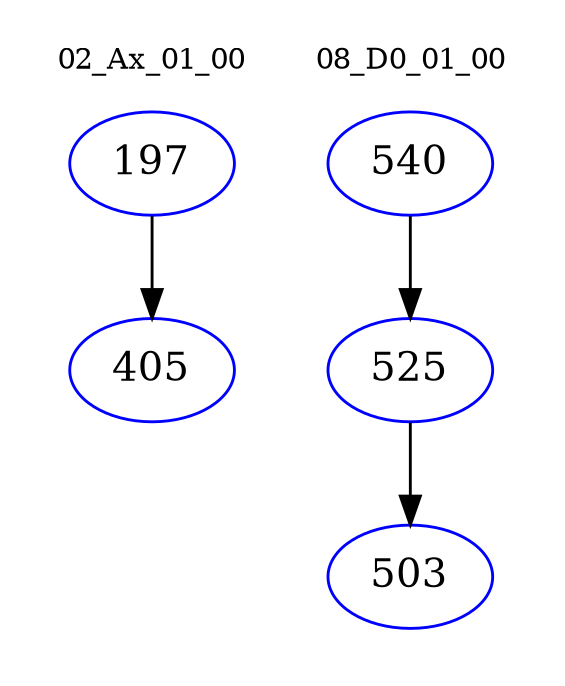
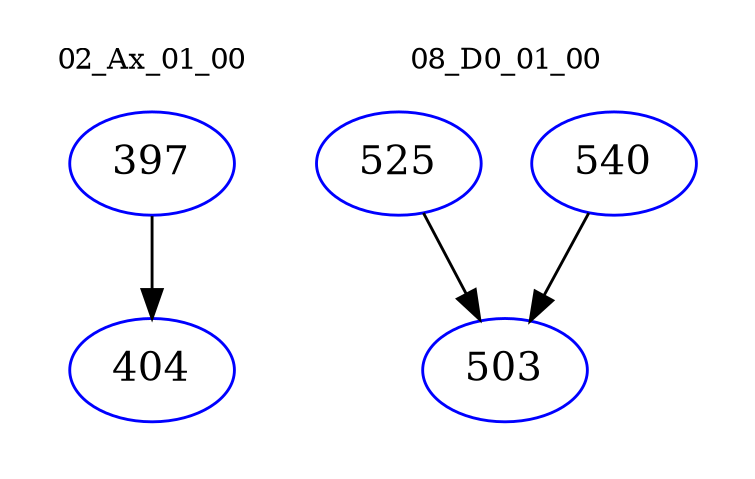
node "197": label "197" -> "397"
edge "540" -> "525": now "540" -> "503"
node "405": label "405" -> "404"
